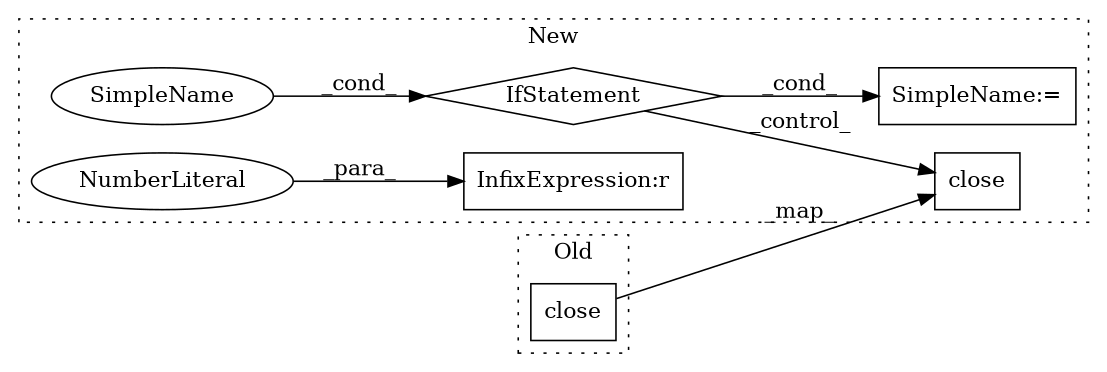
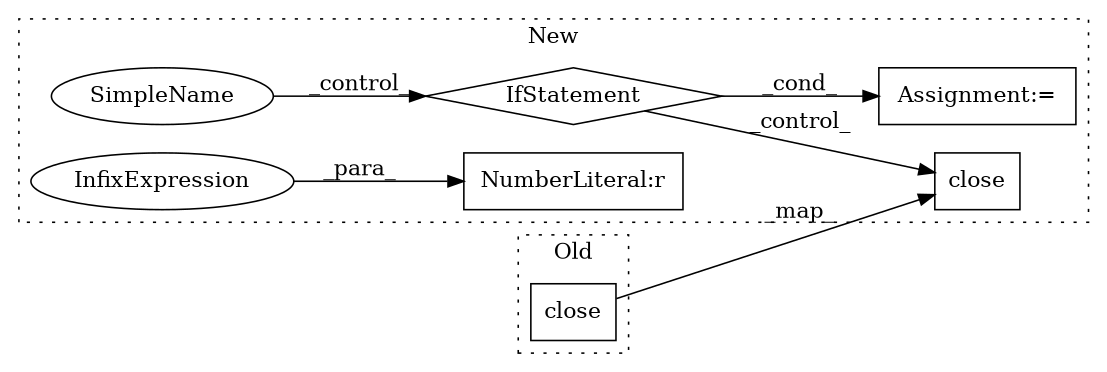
edge "SimpleName" -> "IfStatement": label "_cond_" -> "_control_"
node "SimpleName:=": label "SimpleName:=" -> "Assignment:="
node "NumberLiteral": label "NumberLiteral" -> "InfixExpression"
node "InfixExpression:r": label "InfixExpression:r" -> "NumberLiteral:r"
